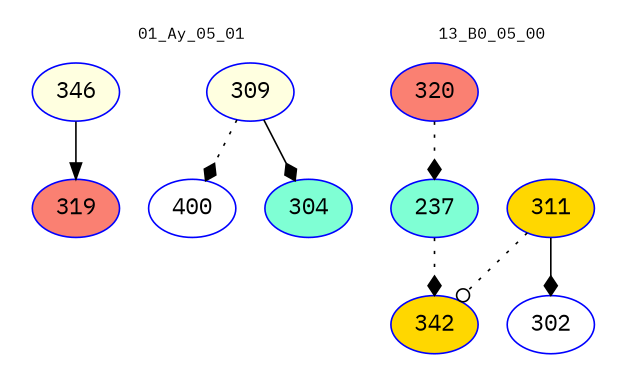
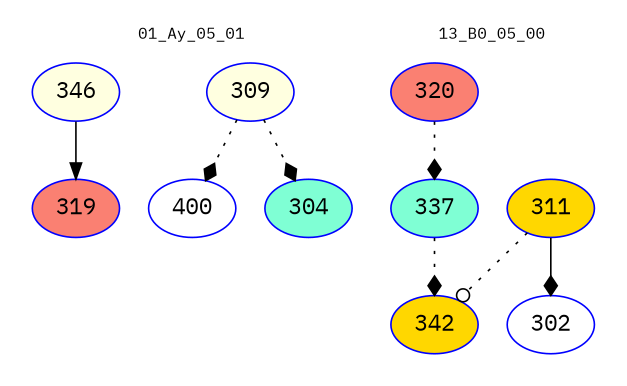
edge "309" -> "304": style solid -> dotted
node "237": label "237" -> "337"
